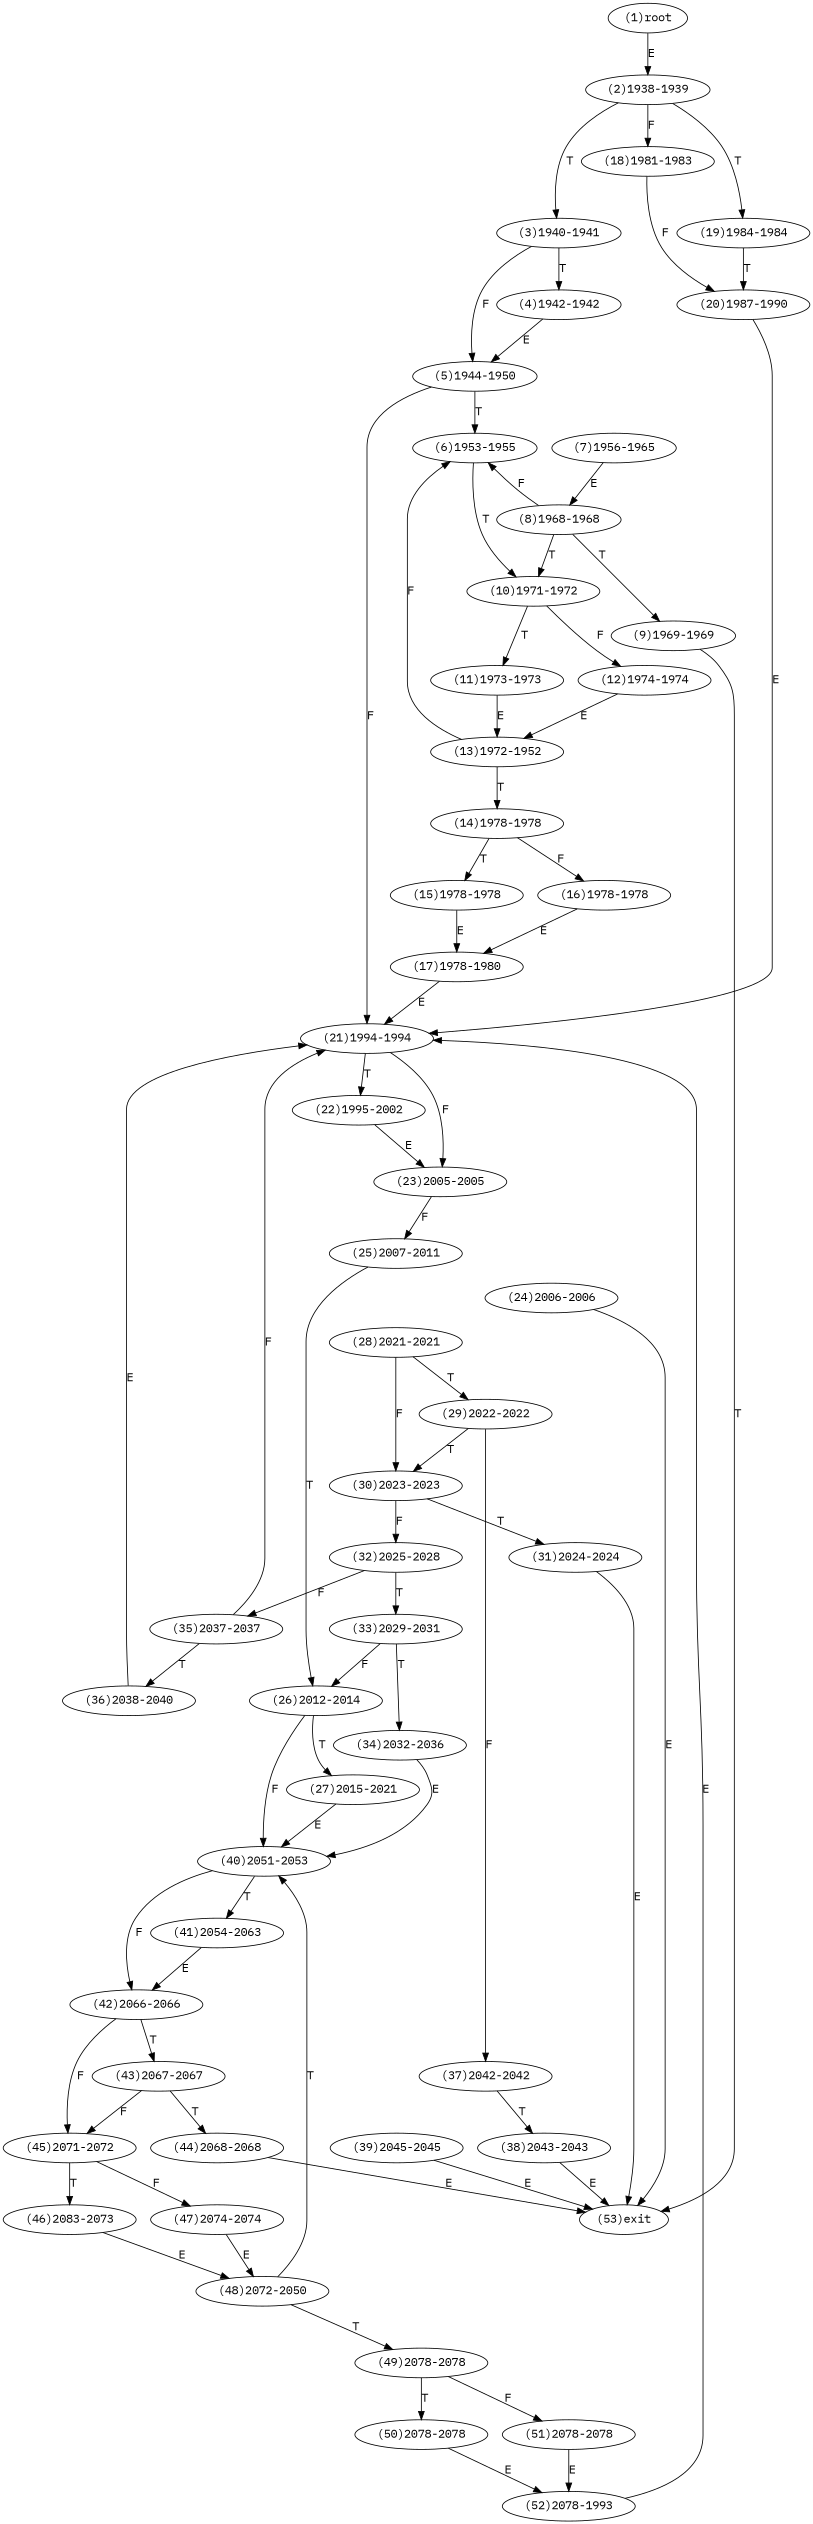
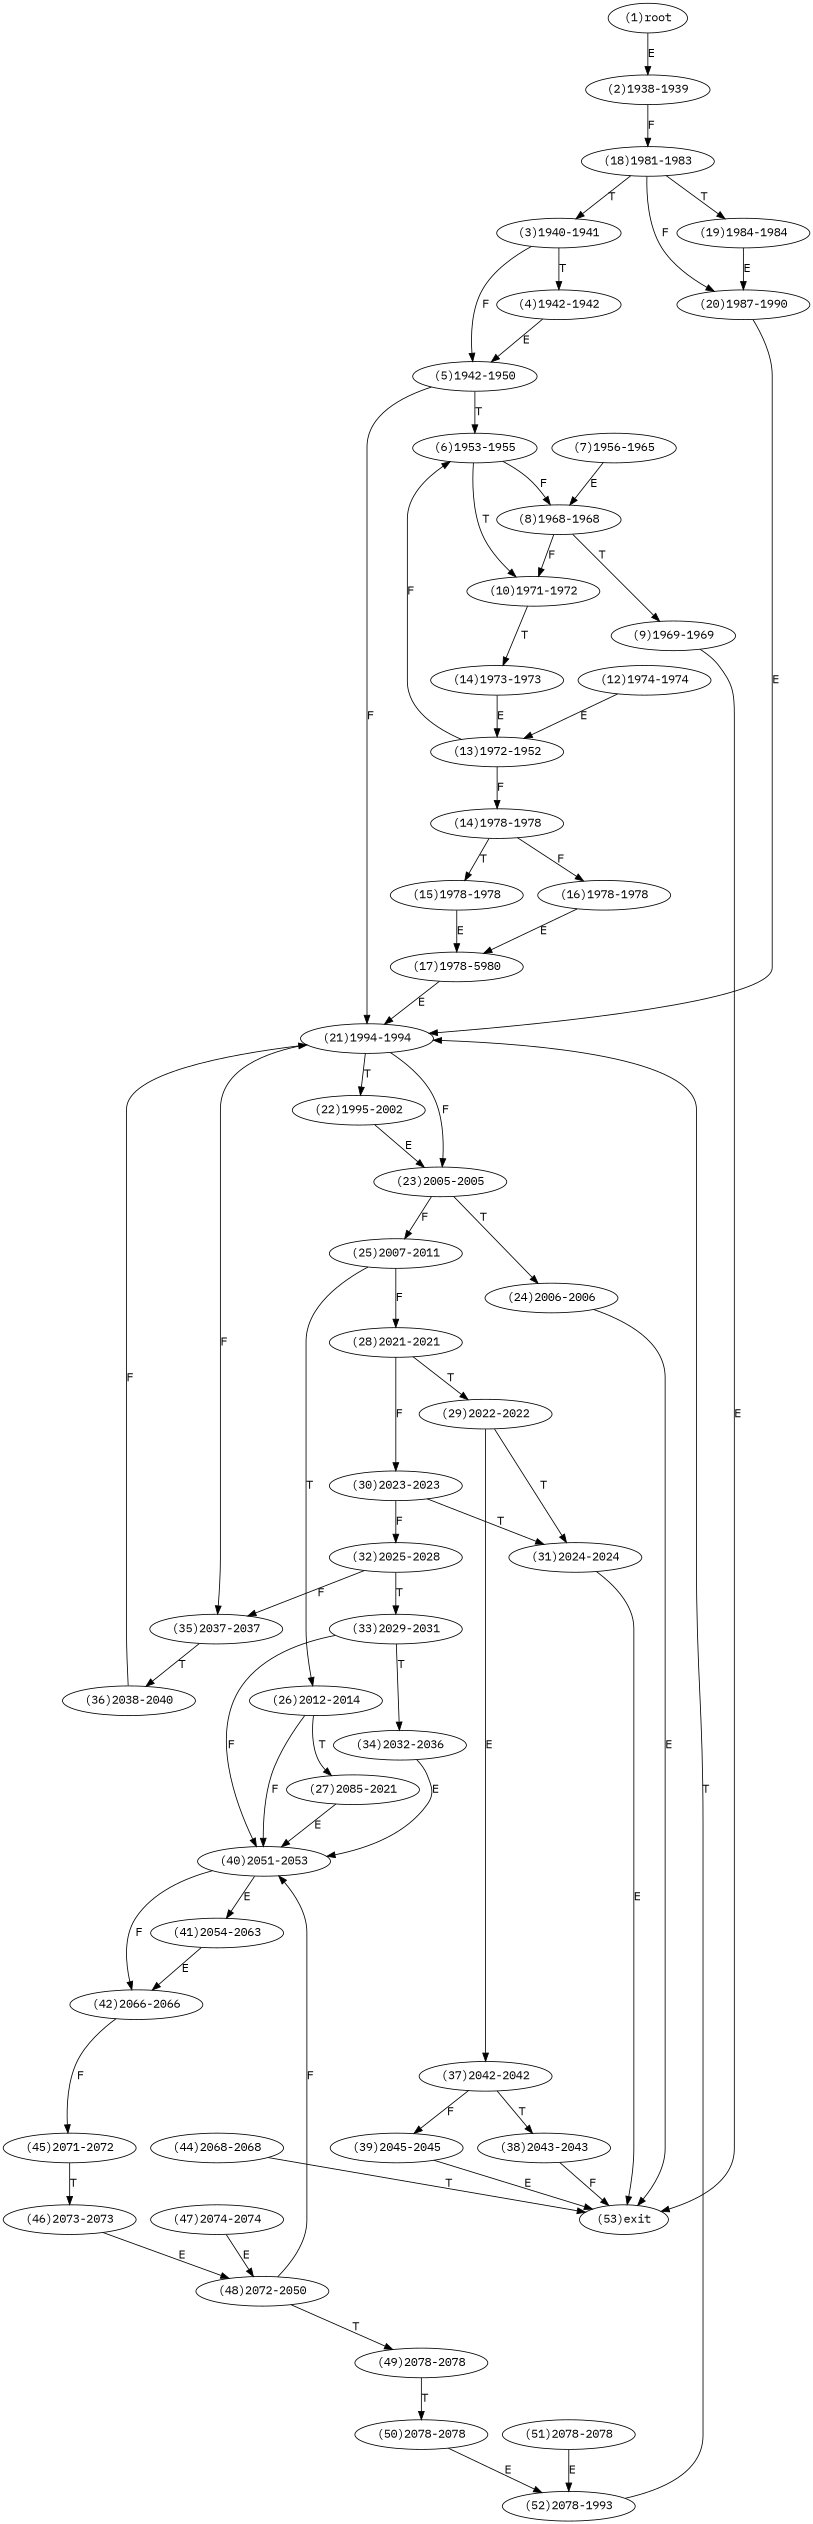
edge "(2)1938-1939" -> "(3)1940-1941": now "(18)1981-1983" -> "(3)1940-1941"
edge "(2)1938-1939" -> "(19)1984-1984": now "(18)1981-1983" -> "(19)1984-1984"
edge "(19)1984-1984" -> "(20)1987-1990": label "T" -> "E"
node "(5)1944-1950": label "(5)1944-1950" -> "(5)1942-1950"
edge "(8)1968-1968" -> "(6)1953-1955": reversed
edge "(8)1968-1968" -> "(10)1971-1972": label "T" -> "F"
edge "(10)1971-1972" -> "(12)1974-1974": removed, label "F"
node "(11)1973-1973": label "(11)1973-1973" -> "(14)1973-1973"
edge "(13)1972-1952" -> "(14)1978-1978": label "T" -> "F"
node "(17)1978-1980": label "(17)1978-1980" -> "(17)1978-5980"
edge "(23)2005-2005" -> "(24)2006-2006": added, label "T"
edge "(25)2007-2011" -> "(28)2021-2021": added, label "F"
edge "(35)2037-2037" -> "(21)1994-1994": reversed
edge "(36)2038-2040" -> "(21)1994-1994": label "E" -> "F"
edge "(9)1969-1969" -> "(53)exit": label "T" -> "E"
edge "(29)2022-2022" -> "(30)2023-2023": now "(29)2022-2022" -> "(31)2024-2024"
edge "(33)2029-2031" -> "(26)2012-2014": now "(33)2029-2031" -> "(40)2051-2053"
edge "(29)2022-2022" -> "(37)2042-2042": label "F" -> "E"
node "(27)2015-2021": label "(27)2015-2021" -> "(27)2085-2021"
edge "(52)2078-1993" -> "(21)1994-1994": label "E" -> "T"
edge "(40)2051-2053" -> "(41)2054-2063": label "T" -> "E"
node "(43)2067-2067": removed
edge "(48)2072-2050" -> "(40)2051-2053": label "T" -> "F"
edge "(37)2042-2042" -> "(39)2045-2045": added, label "F"
edge "(45)2071-2072" -> "(47)2074-2074": removed, label "F"
edge "(44)2068-2068" -> "(53)exit": label "E" -> "T"
edge "(38)2043-2043" -> "(53)exit": label "E" -> "F"
node "(46)2083-2073": label "(46)2083-2073" -> "(46)2073-2073"
edge "(49)2078-2078" -> "(51)2078-2078": removed, label "F"
